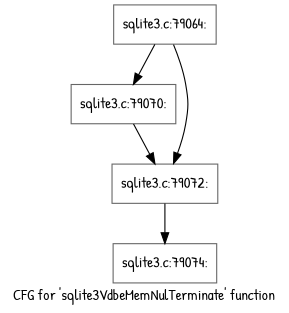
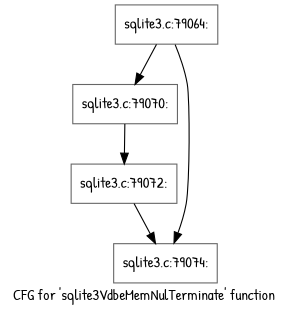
edge "sqlite3.c:79064:" -> "sqlite3.c:79072:": now "sqlite3.c:79064:" -> "sqlite3.c:79074:"
